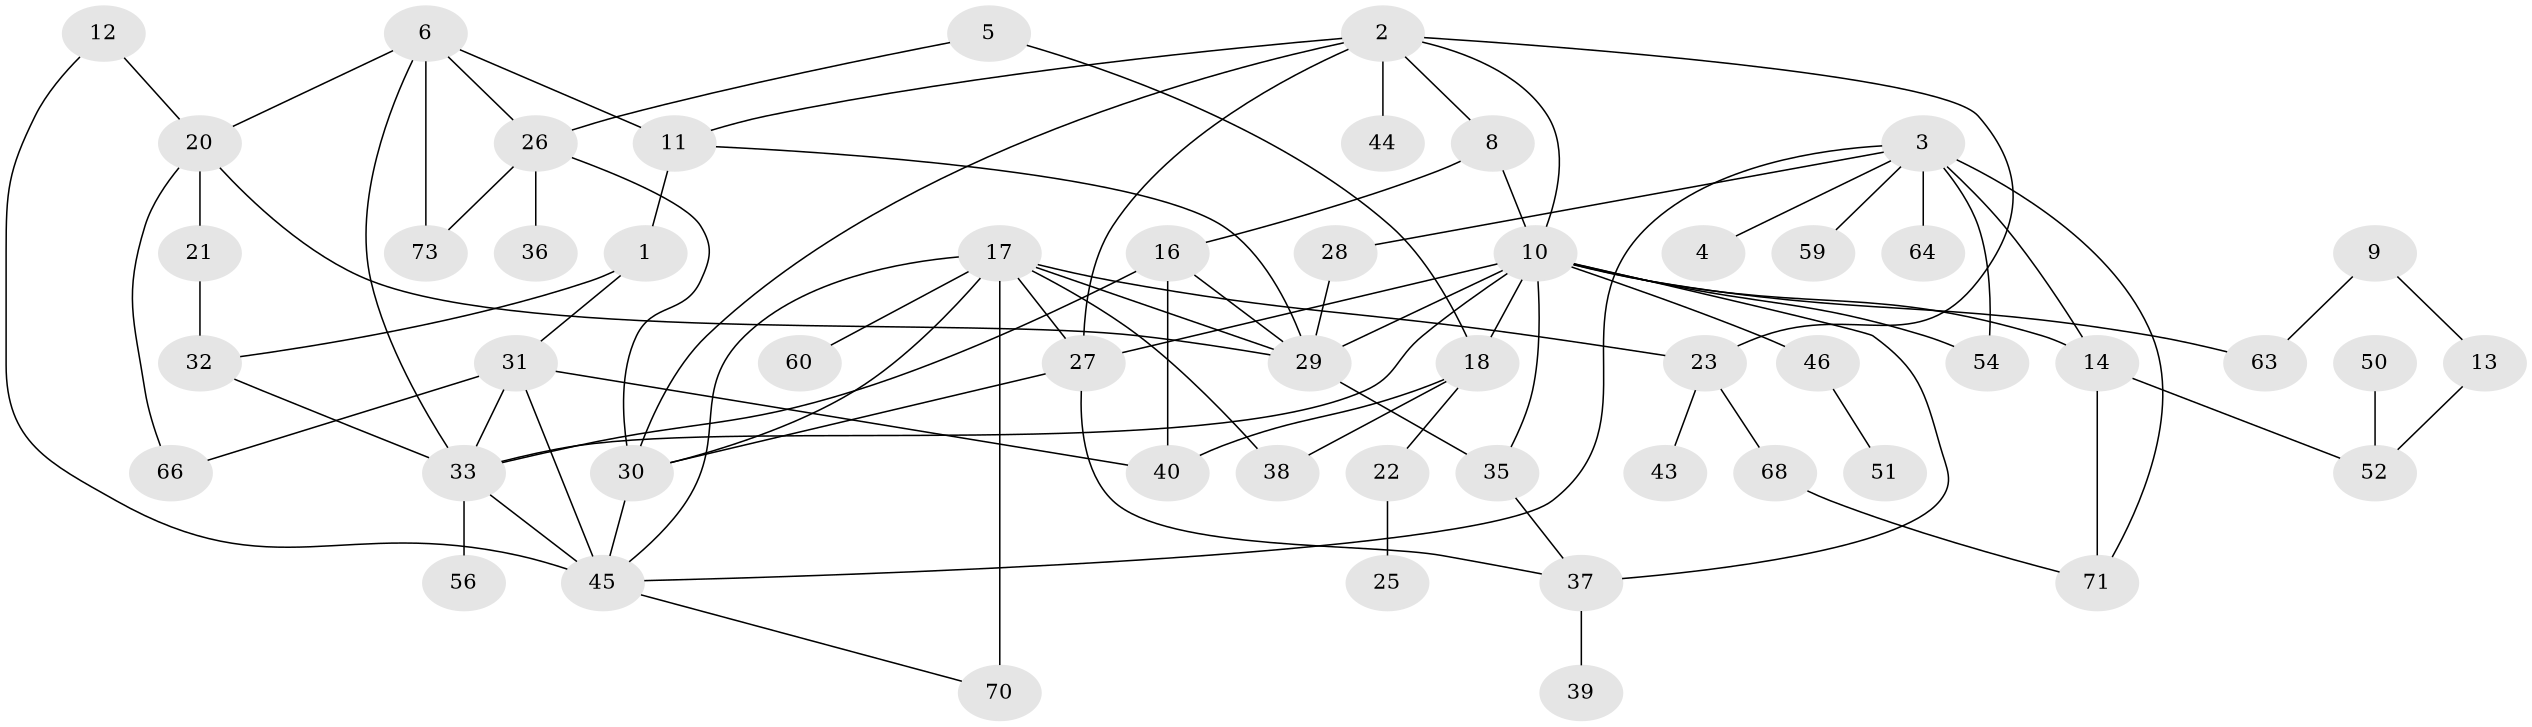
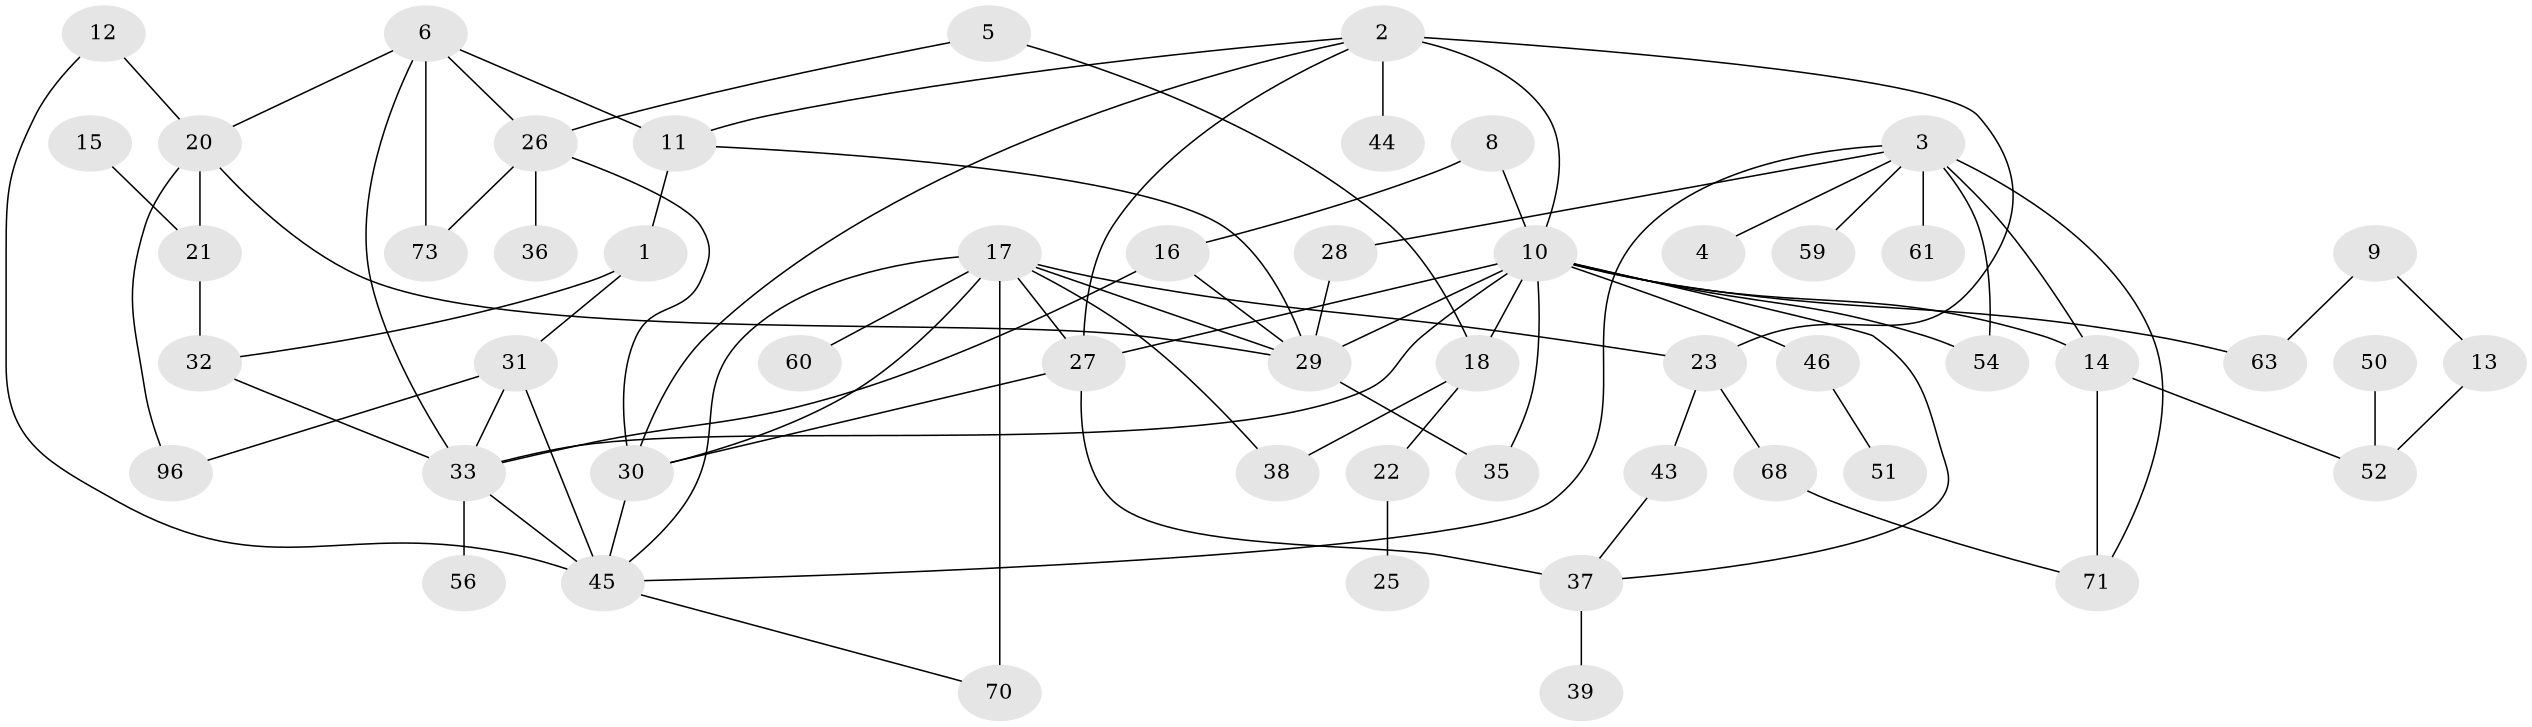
edge "2" -- "8": removed
node "15": added
node "64": label "64" -> "61"
node "66": label "66" -> "96"
node "40": removed
edge "35" -- "37": now "43" -- "37"
